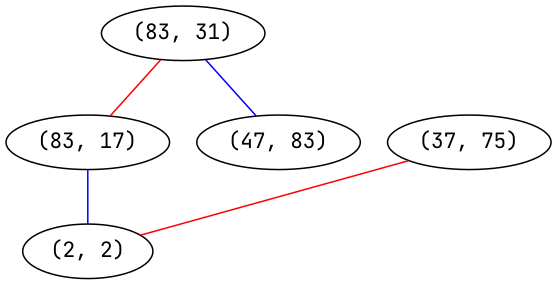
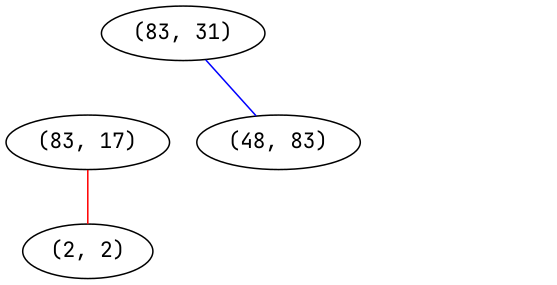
edge "(83, 31)" -- "(83, 17)": removed
node "(47, 83)": label "(47, 83)" -> "(48, 83)"
node "(37, 75)": removed
edge "(83, 17)" -- "(2, 2)": color blue -> red
